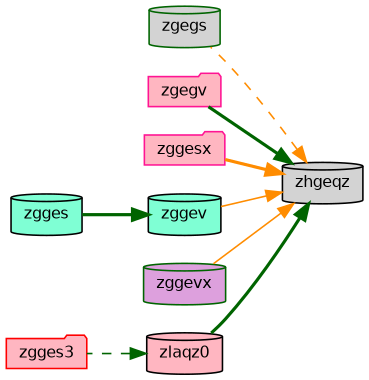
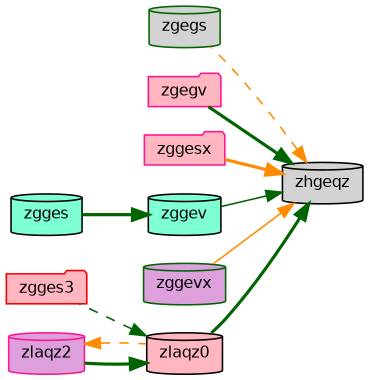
edge "zggev" -> "zhgeqz": color darkorange -> darkgreen
node "zlaqz2": added
